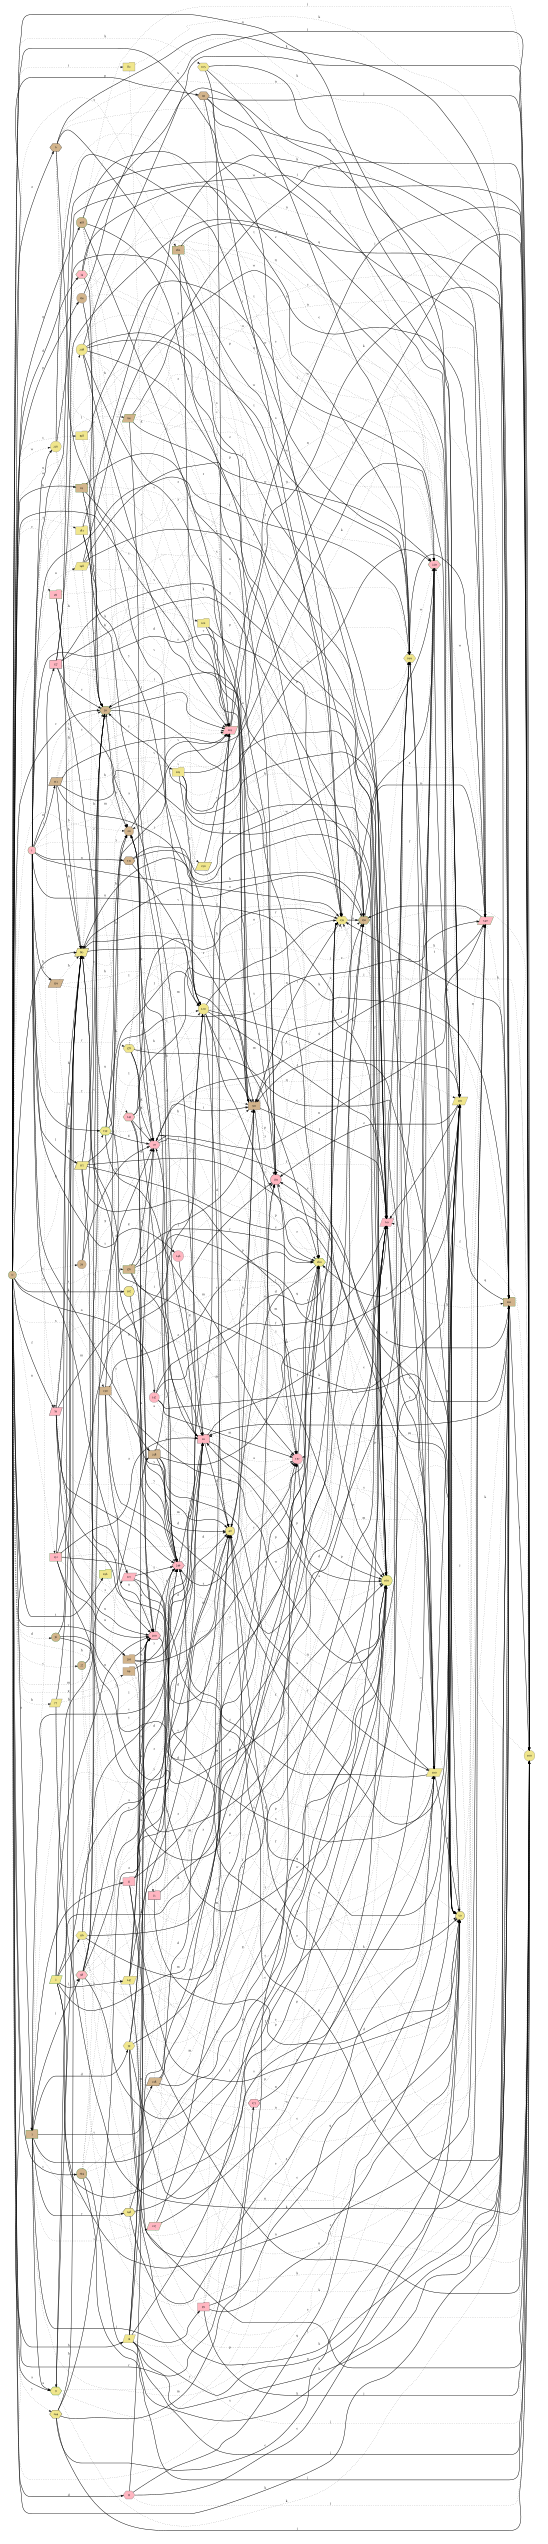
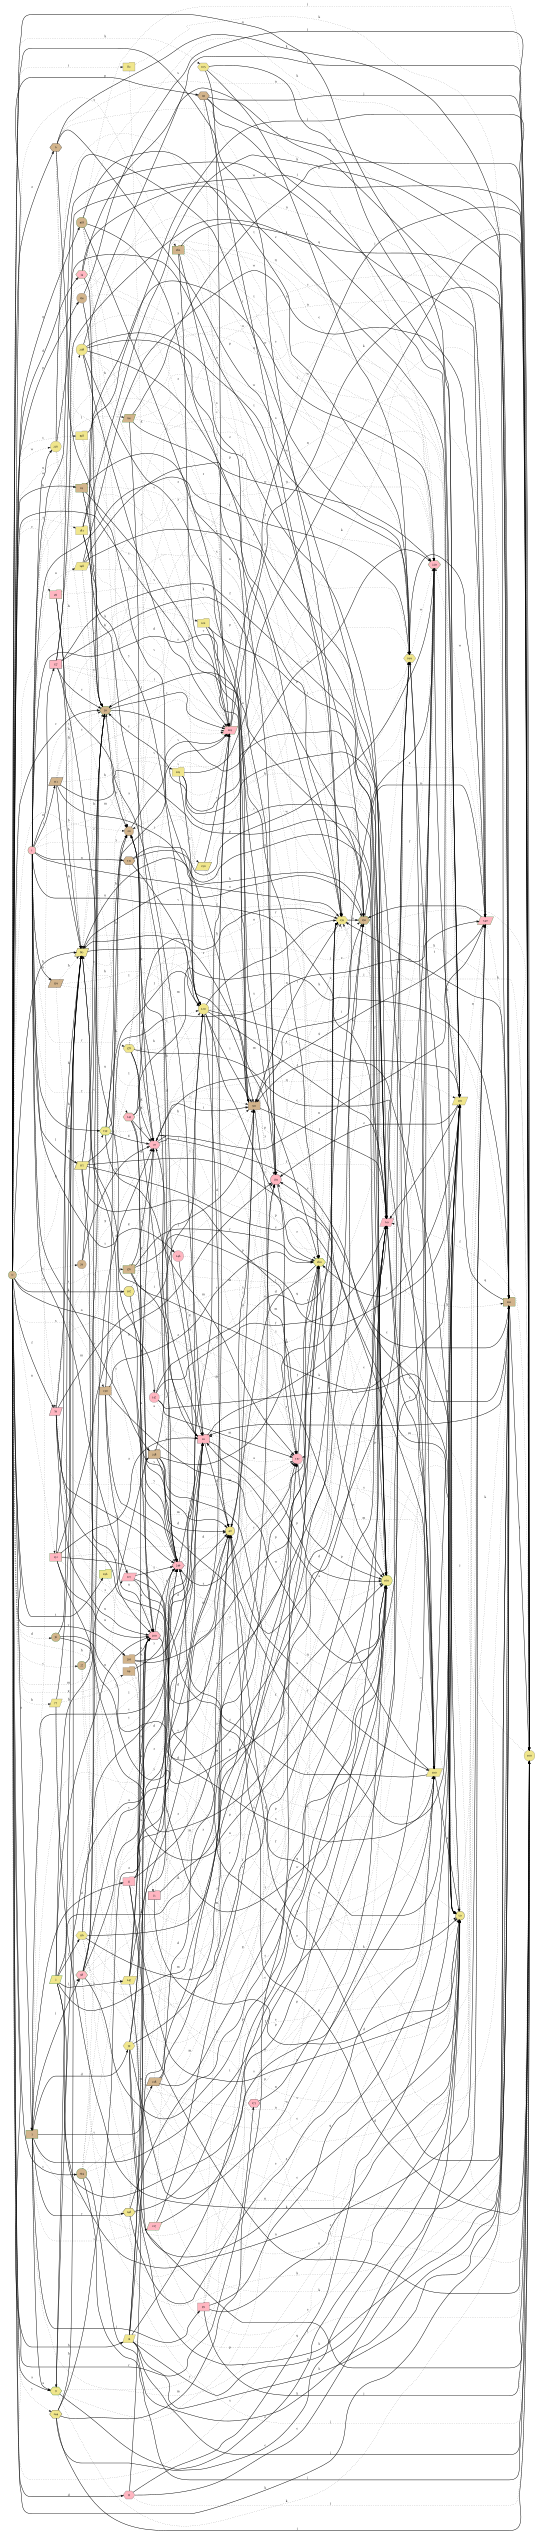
edge "181" -> "100": added, label "j"
edge "113" -> "50": now "9" -> "50"
